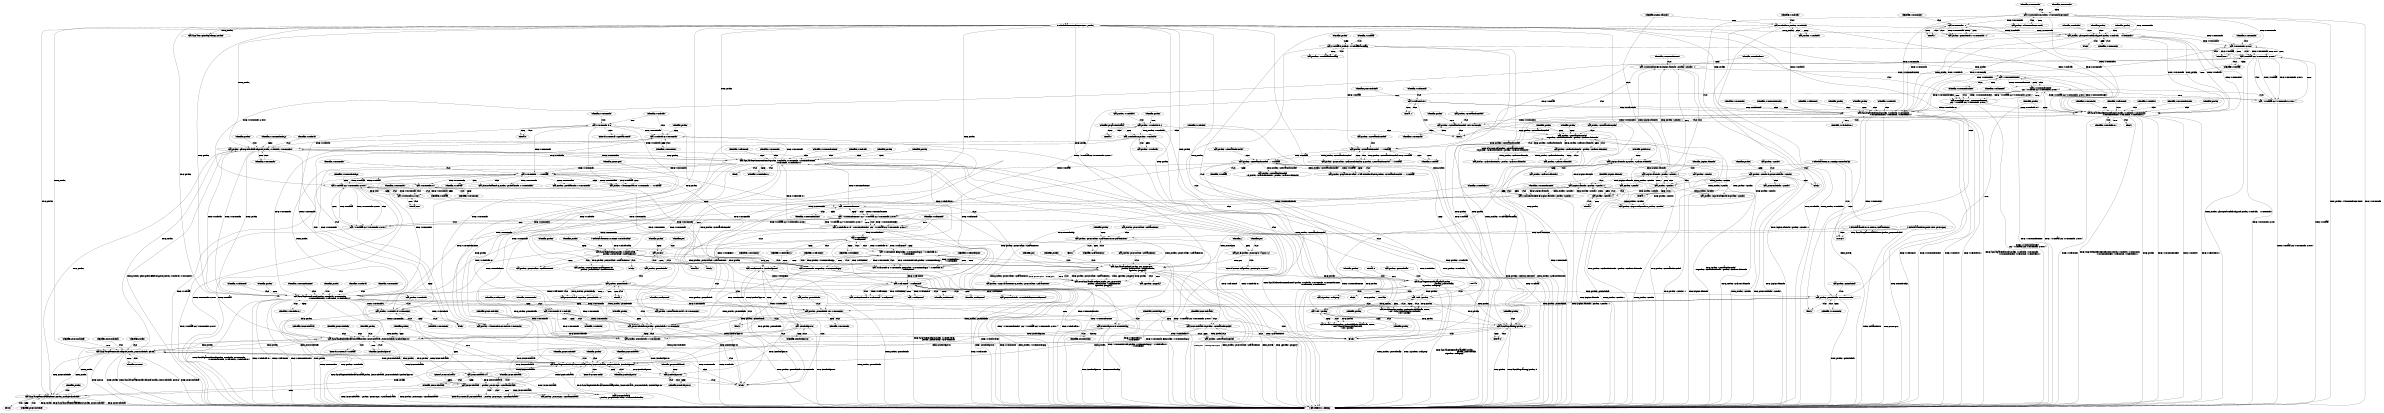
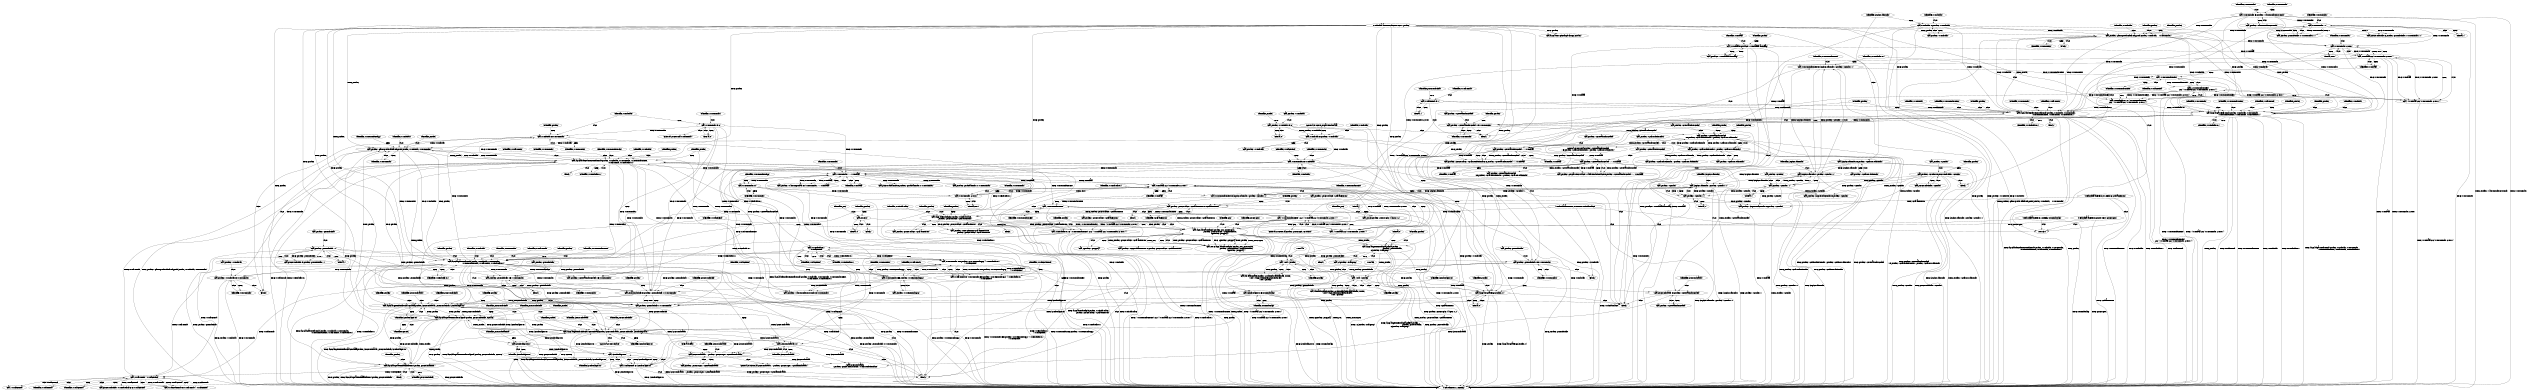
node "(Call,ps_cur_mb_info = ps_dec->ps_nmb_info + u1_num_mbs - 1)": added
edge "(Call,ps_slice->u1_mbaff_frame_flag)" -> "(Call,u1_mbaff = ps_slice->u1_mbaff_frame_flag)": label "AST: " -> "DDG: "
node "(Identifier,ps_parse_mb_data)": label "(Identifier,ps_parse_mb_data)" -> "(ControlStructure,ps_parse_mb_data)"
node "(ControlStructure,if(u1_pmbair_n_mb))": label "(ControlStructure,if(u1_pmbair_n_mb))" -> "(ControlStructure,if(u1_tfr_n_mb))"
node "(Call,ps_dec->u2_frm_ht_in_mbs)": added
edge "(Call,u1_num_mbs = 0)" -> "(Call,ps_dec->u1_mb_idx = u1_num_mbs)": removed, label "DDG: u1_num_mbs"
node "(Identifier,ps_bitstrm)": removed
edge "(MethodParameterIn,WORD32 num_mb_skip)" -> "(Call,ps_dec->u2_mbx = ps_cur_mb_info->u2_mbx)": now "(Call,ps_cur_mb_info->u2_mbx)" -> "(Call,ps_dec->u2_mbx = ps_cur_mb_info->u2_mbx)"
edge "(Identifier,ps_cur_poc)" -> "(Call,u1_num_mbs >> u1_mbaff)": now "(Call,u1_num_mbs = u1_mb_idx)" -> "(Call,u1_num_mbs >> u1_mbaff)"
edge "(Call,ps_dec->u2_mbx = ps_cur_mb_info->u2_mbx)" -> "(Call,ps_cur_mb_info->u2_mbx)": label "AST: " -> "CFG: "
node "(Identifier,u1_is_idr_slice)": added
edge "(MethodParameterIn,UWORD8 u1_is_idr_slice)" -> "1000130": added, label "AST:"
edge "(MethodParameterIn,pocstruct_t *ps_cur_poc)" -> "1000130": label "DDG: ih264d_update_mbaff_left_nnz(ps_dec, ps_cur_mb_info)" -> "AST: "
node "(Identifier,j)": label "(Identifier,j)" -> "(Literal,j)"
node "(Call,ps_dec->ps_out_buffer)": removed
edge "(Call,u1_num_mbs == ps_dec->u1_recon_mb_grp)" -> "(Call,ps_dec->u4_num_mbs_cur_nmb = u1_num_mbs)": added, label "DDG: u1_num_mbs"
edge "(Call,poc = ps_dec->ps_cur_pic->i4_poc + 2)" -> "(MethodReturn,WORD32)": added, label "DDG: ps_dec->ps_cur_pic->i4_poc + 2"
edge "(Call,u1_tfr_n_mb || u1_slice_end)" -> "(Call,!u1_slice_end)": label "DDG: u1_slice_end" -> "AST: u1_slice_end"
node "(Call,ps_dec->u1_recon_mb_grp)": added
edge "(Call,ps_dec->ps_nmb_info + u1_num_mbs)" -> "(Call,ps_cur_mb_info = ps_dec->ps_nmb_info + u1_num_mbs)": label "AST: " -> "DDG: 0x01"
edge "(Call,i2_mb_skip_run = num_mb_skip)" -> "(Identifier,num_mb_skip)": label "CAVLC: " -> "CFG: "
edge "(Call,i2_cur_mb_addr = ps_dec->u2_total_mbs_coded)" -> "(Call,i2_cur_mb_addr > ps_dec->ps_cur_sps->u2_max_mb_addr)": removed, label "DDG: i2_cur_mb_addr"
node "(ControlStructure,if (u1_mbaff))": removed
edge "(MethodParameterIn,UWORD8 u1_is_idr_slice)" -> "(MethodReturn,WORD32)": added, label "DDG: u1_is_idr_slice"
edge "(Call,!i2_mb_skip_run)" -> "(Call,i2_mb_skip_run--)": reversed
node "(Identifier,UWORD)": label "(Identifier,UWORD)" -> "(Identifier,CAVLC)"
edge "(Call,u1_num_mbs - 1)" -> "(MethodReturn,WORD32)": added, label "DDG: u1_num_mbs"
node "(ControlStructure,break;)": label "(ControlStructure,break;)" -> "(Literal,break;)"
node "(Call,ih264d_update_mbaff_left_nnz(ps_dec, ps_dispbuf_mb_info))": label "(Call,ih264d_update_mbaff_left_nnz(ps_dec, ps_dispbuf_mb_info))" -> "(Call,ih264d_update_mbaff_left_nnz(ps_dec, ps_cur_mb_info))"
